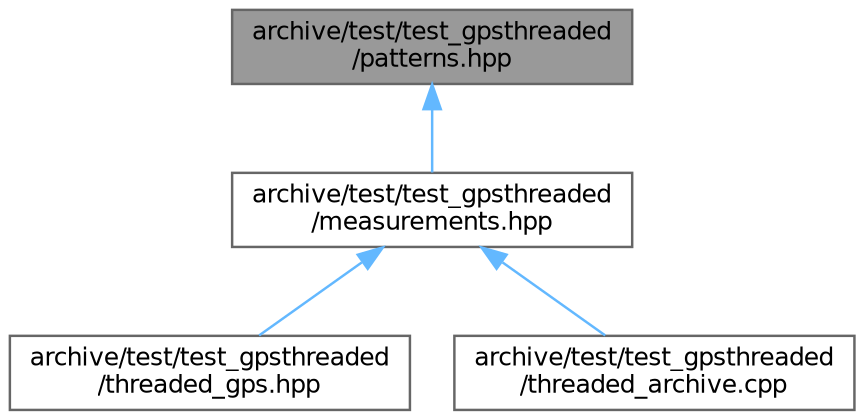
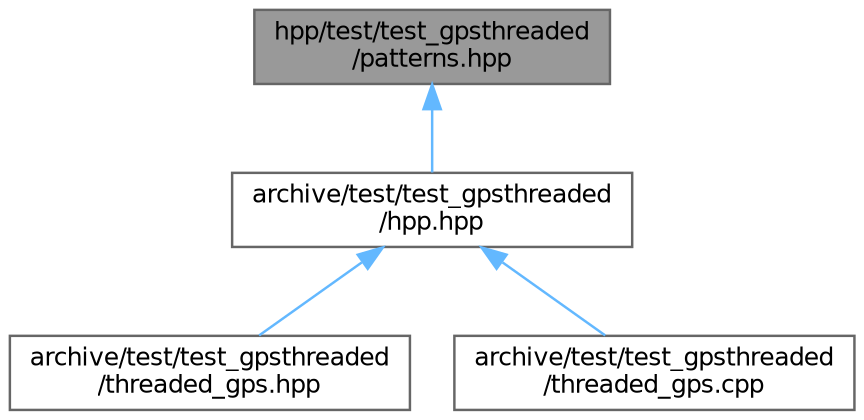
node "archive/test/test_gpsthreaded /patterns.hpp": label "archive/test/test_gpsthreaded /patterns.hpp" -> "hpp/test/test_gpsthreaded /patterns.hpp"
node "archive/test/test_gpsthreaded /measurements.hpp": label "archive/test/test_gpsthreaded /measurements.hpp" -> "archive/test/test_gpsthreaded /hpp.hpp"
node "archive/test/test_gpsthreaded /threaded_archive.cpp": label "archive/test/test_gpsthreaded /threaded_archive.cpp" -> "archive/test/test_gpsthreaded /threaded_gps.cpp"
